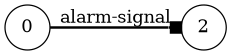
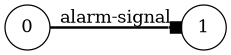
node "2": label "2" -> "1"
